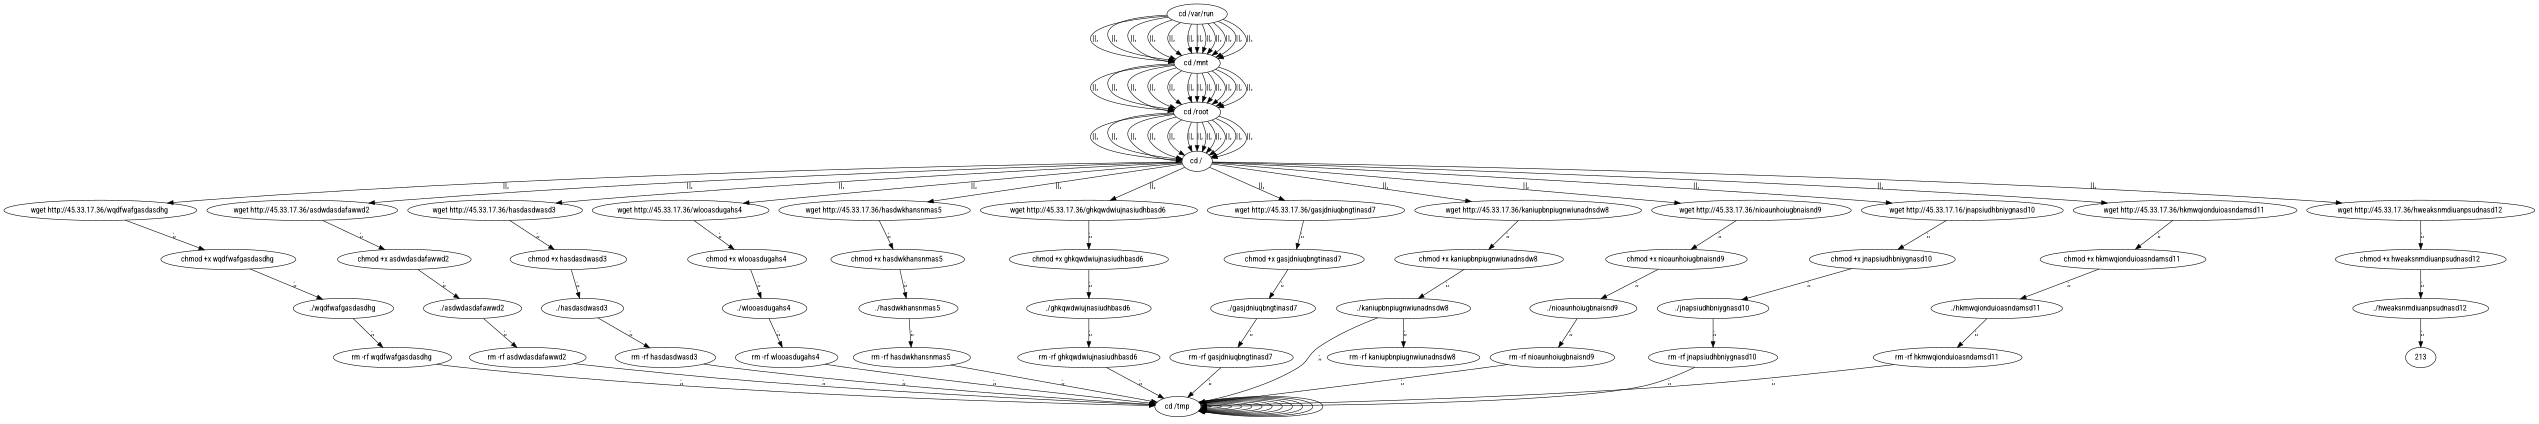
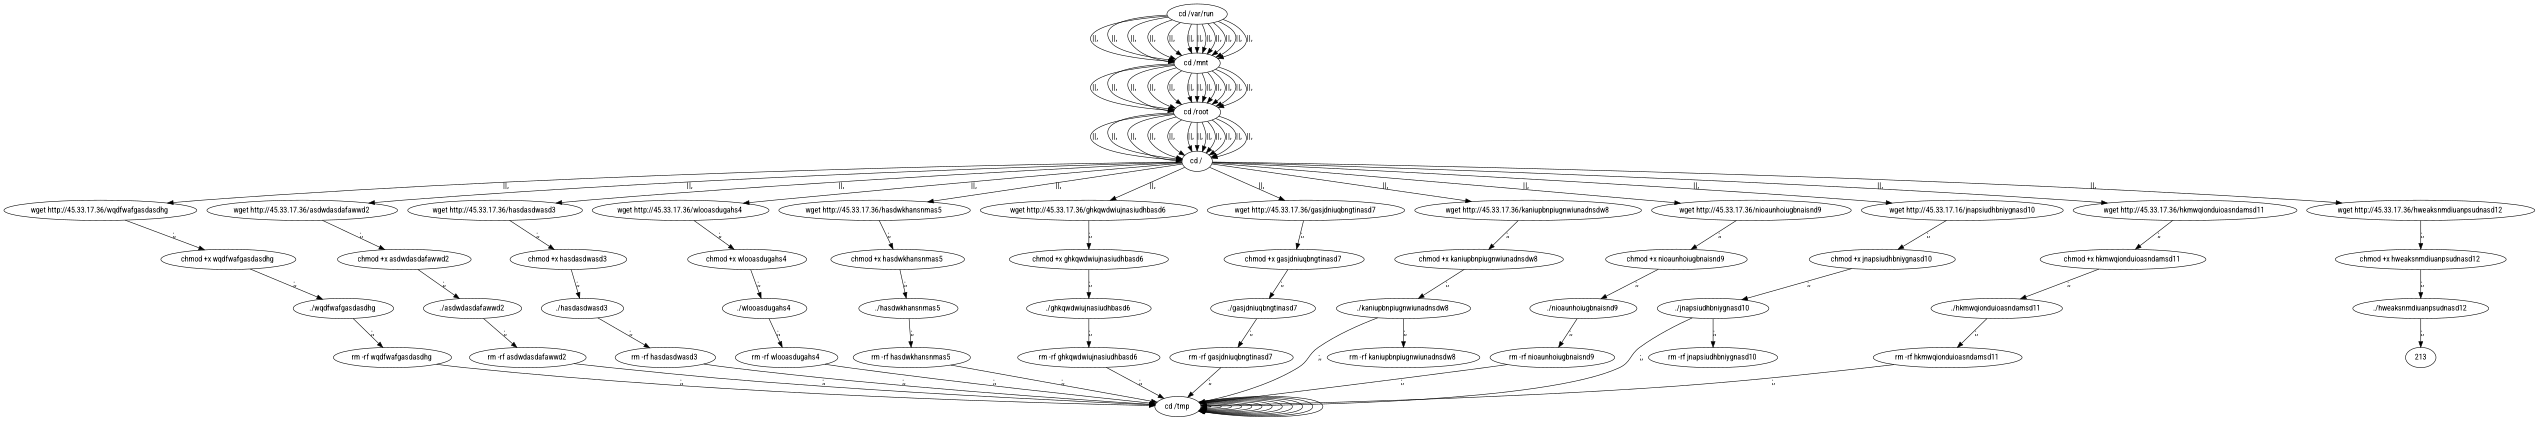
edge "rm -rf jnapsiudhbniygnasd10" -> "cd /tmp": now "./jnapsiudhbniygnasd10" -> "cd /tmp"
